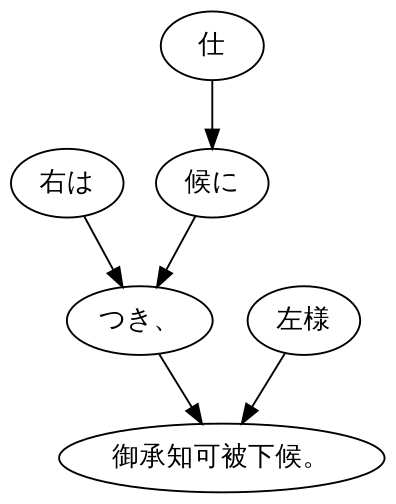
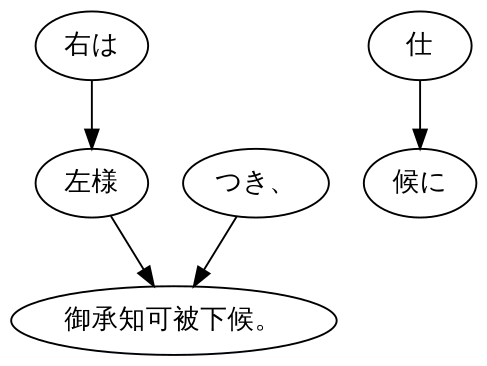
edge "右は" -> "つき、": now "右は" -> "左様"
edge "候に" -> "つき、": removed
